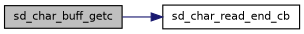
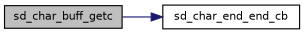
node "sd_char_read_end_cb": label "sd_char_read_end_cb" -> "sd_char_end_end_cb"
